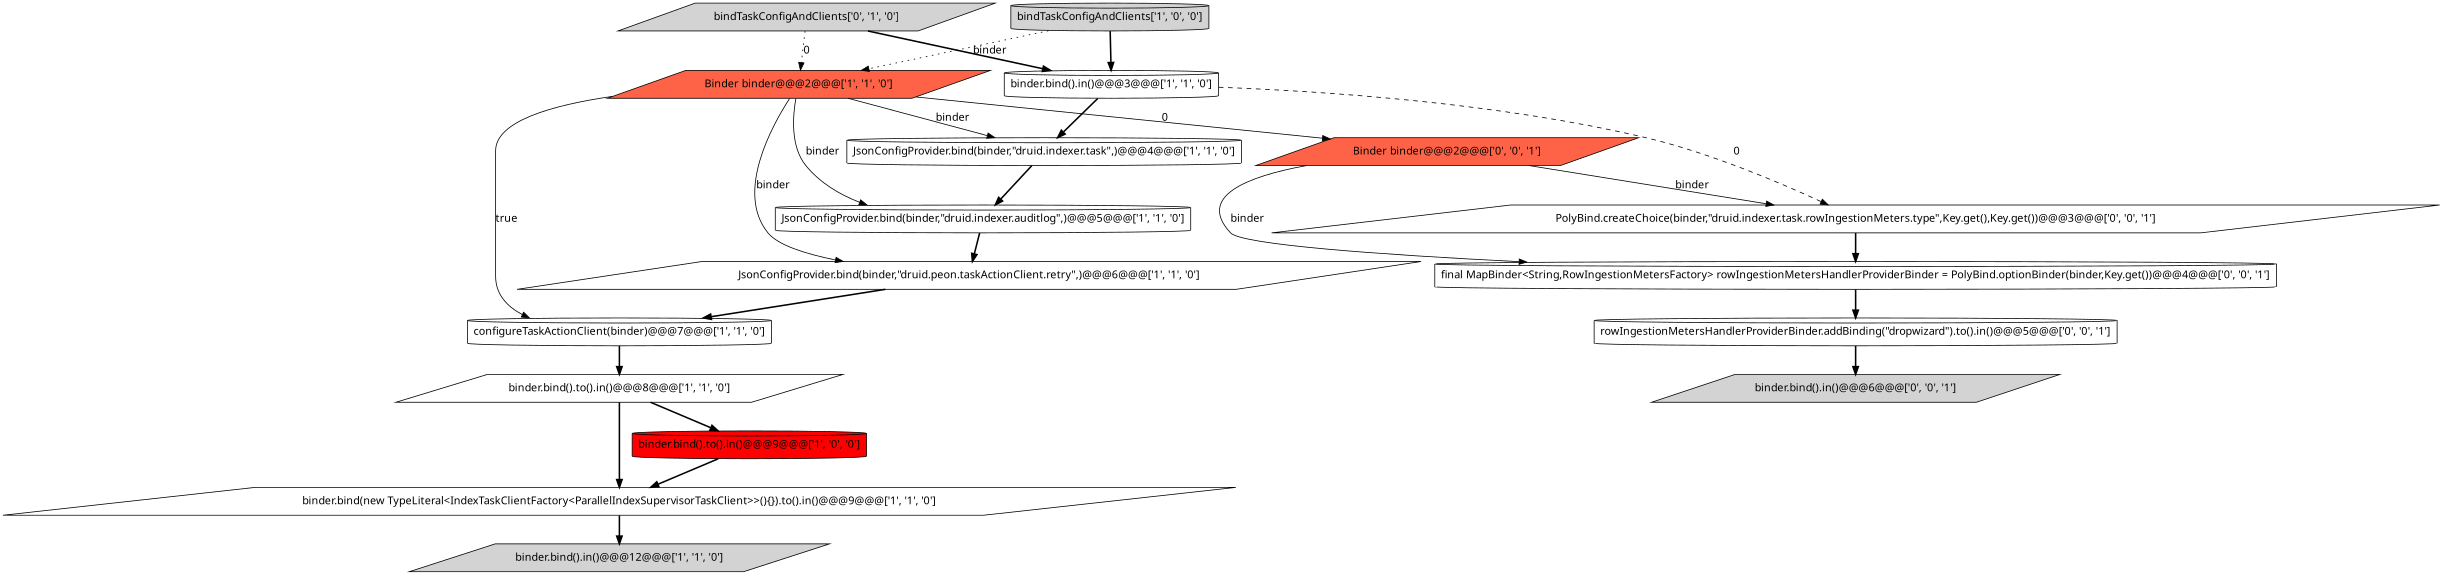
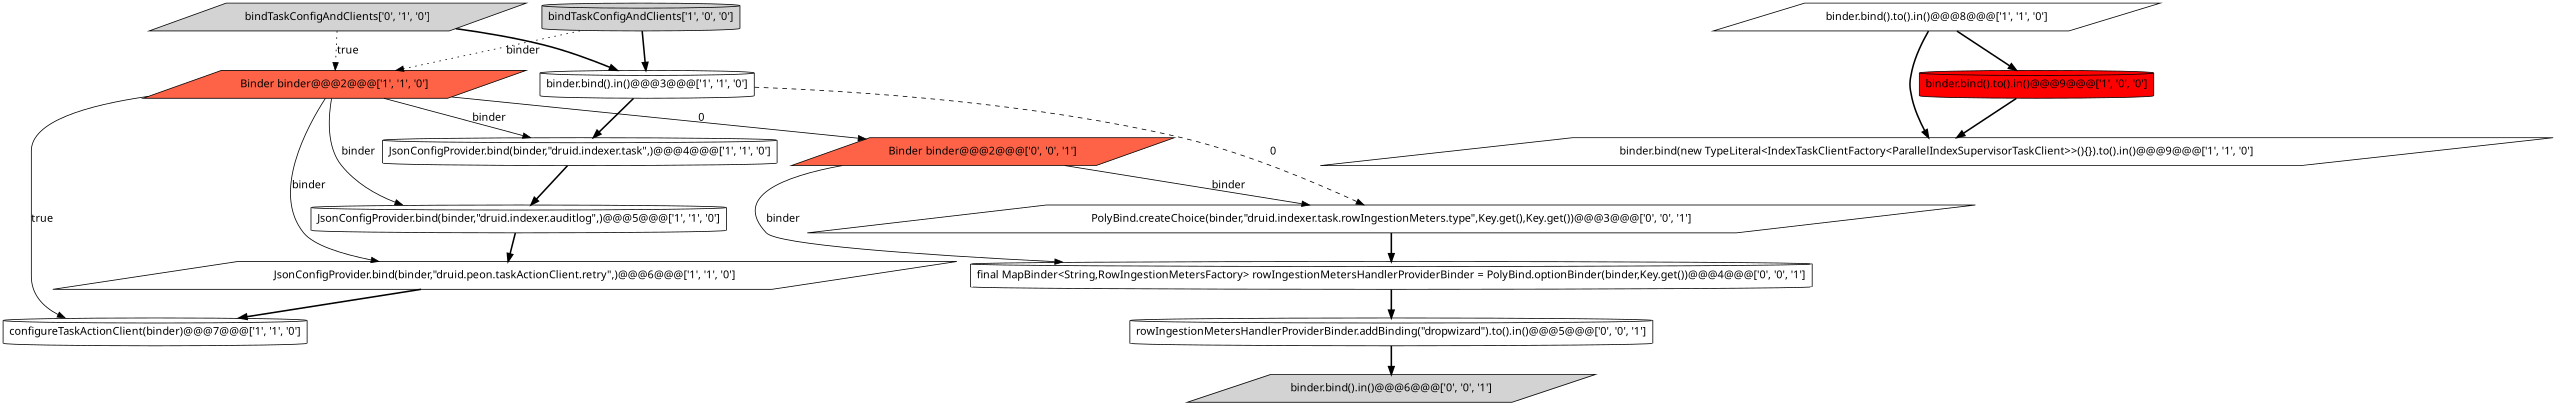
edge "bindTaskConfigAndClients['0', '1', '0']" -> "Binder binder@@@2@@@['1', '1', '0']": label "0" -> "true"
edge "configureTaskActionClient(binder)@@@7@@@['1', '1', '0']" -> "binder.bind().to().in()@@@8@@@['1', '1', '0']": removed
node "binder.bind().in()@@@12@@@['1', '1', '0']": removed
